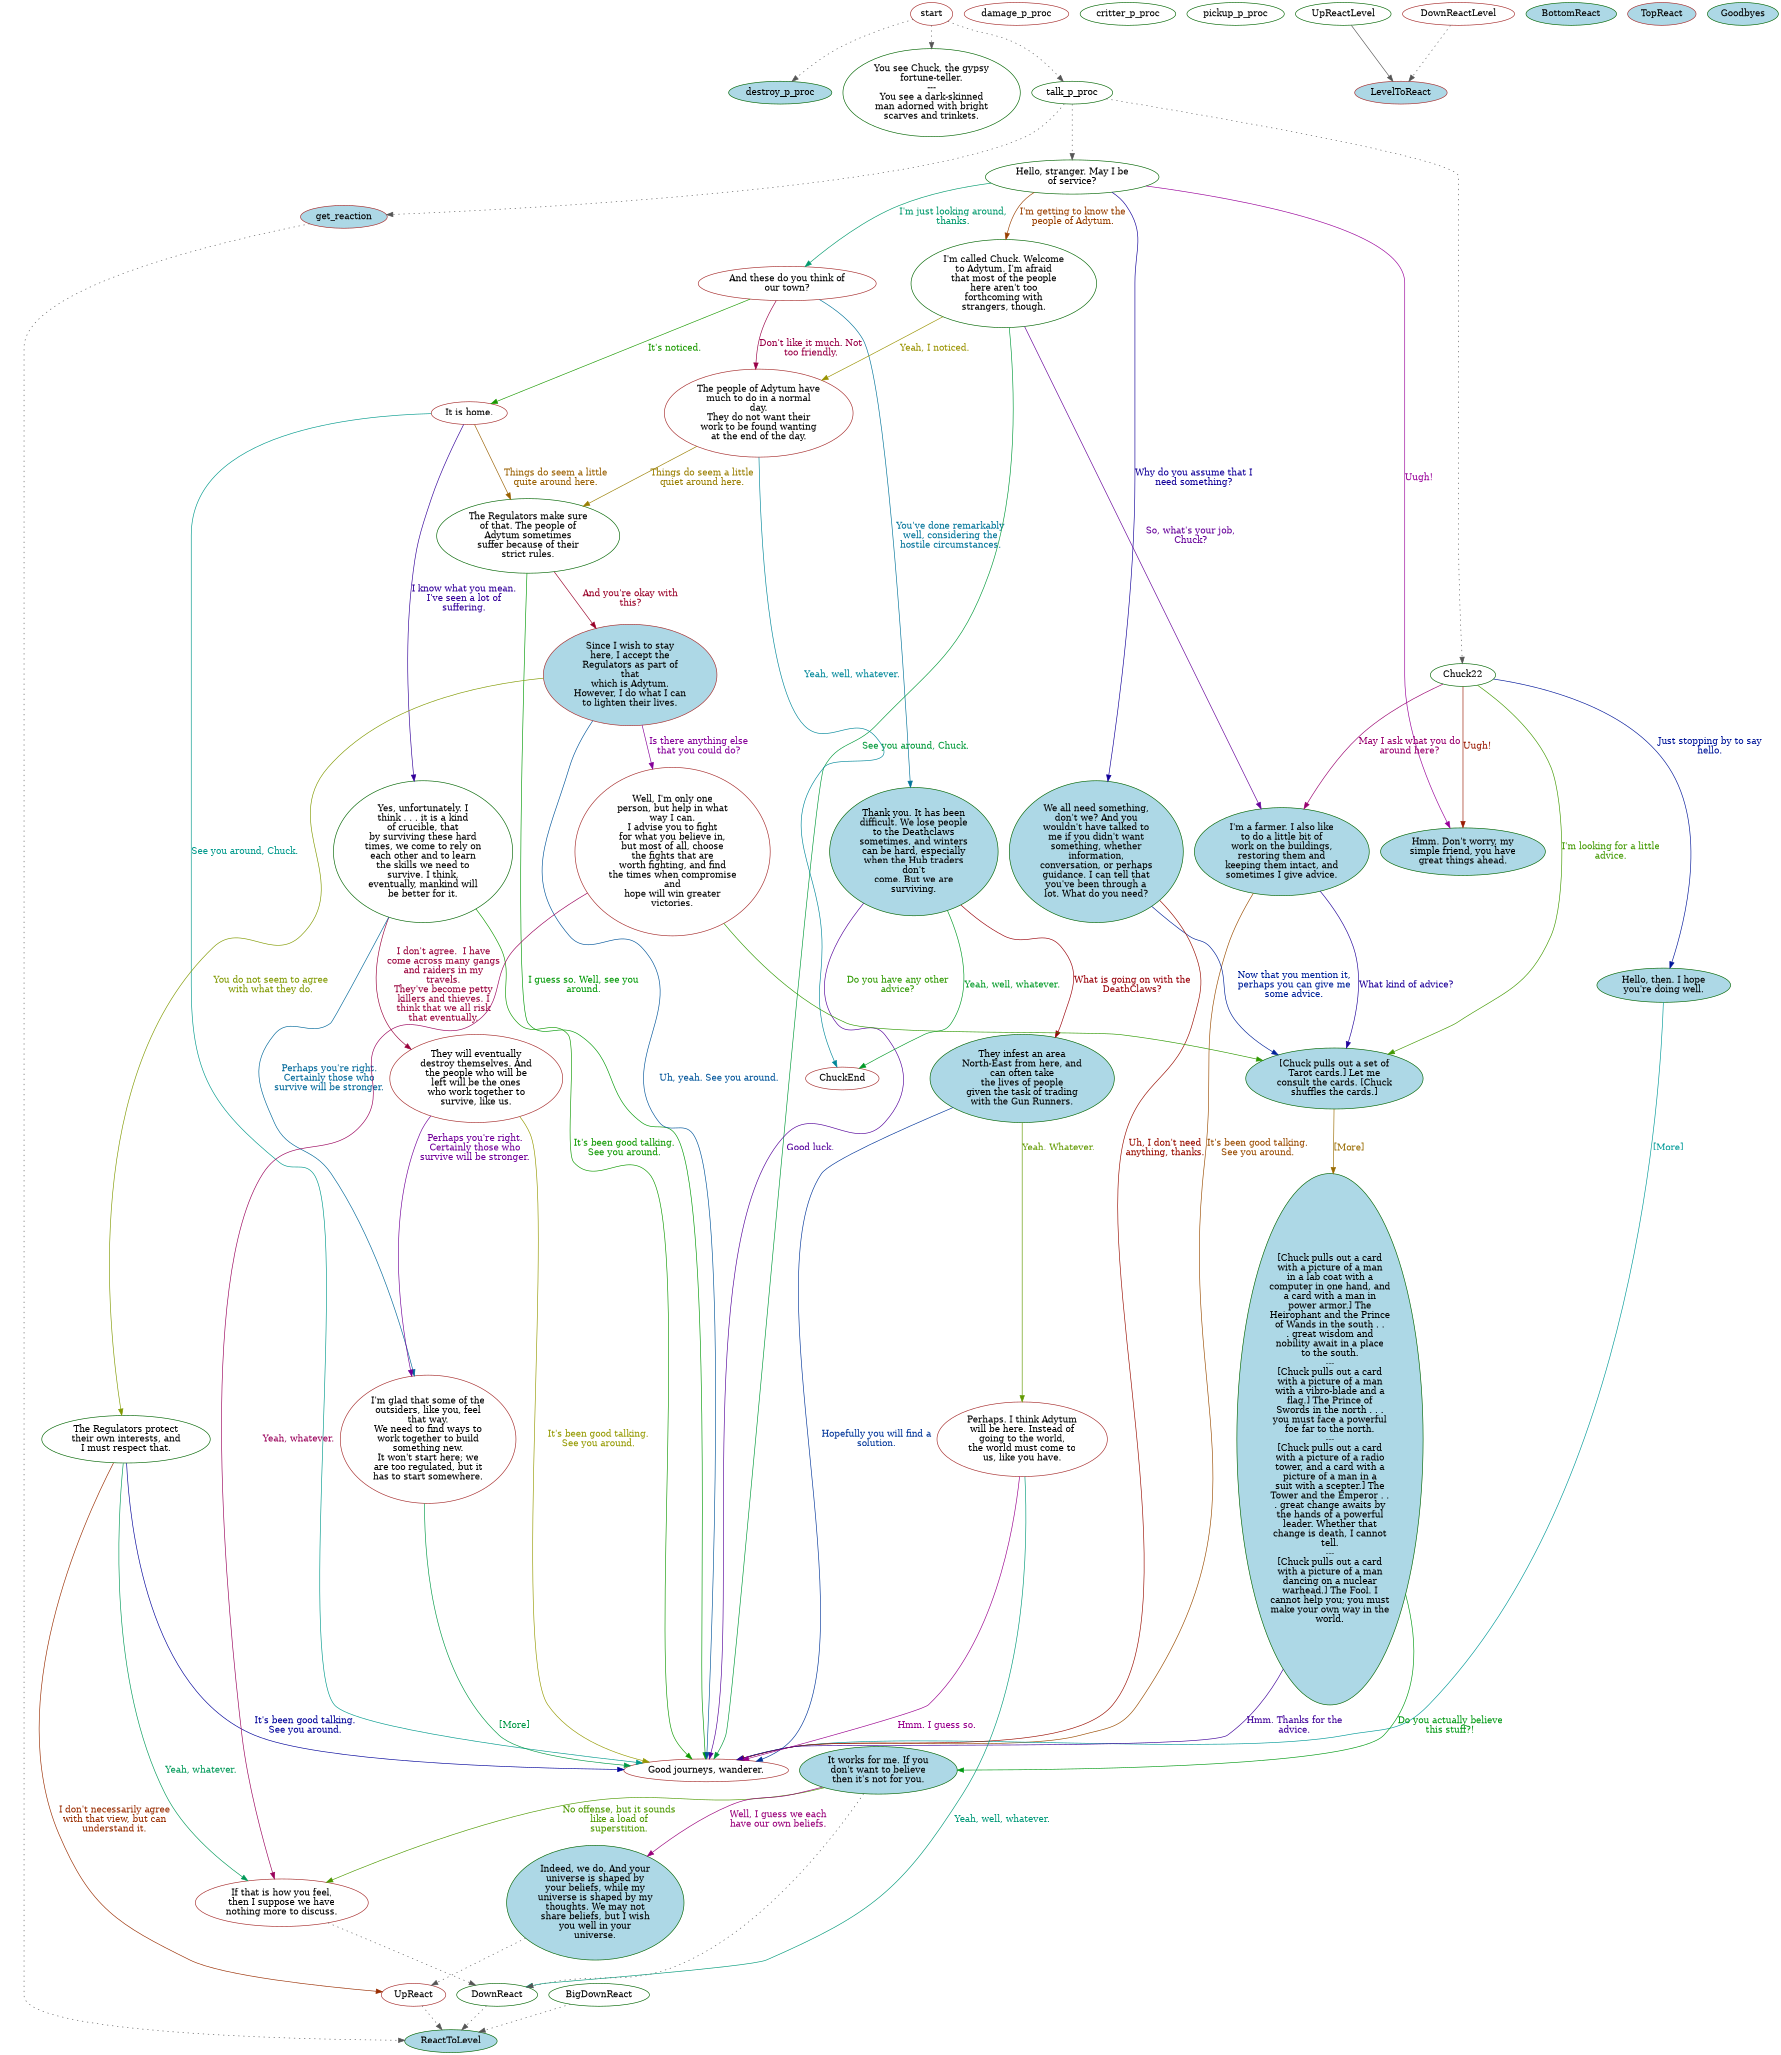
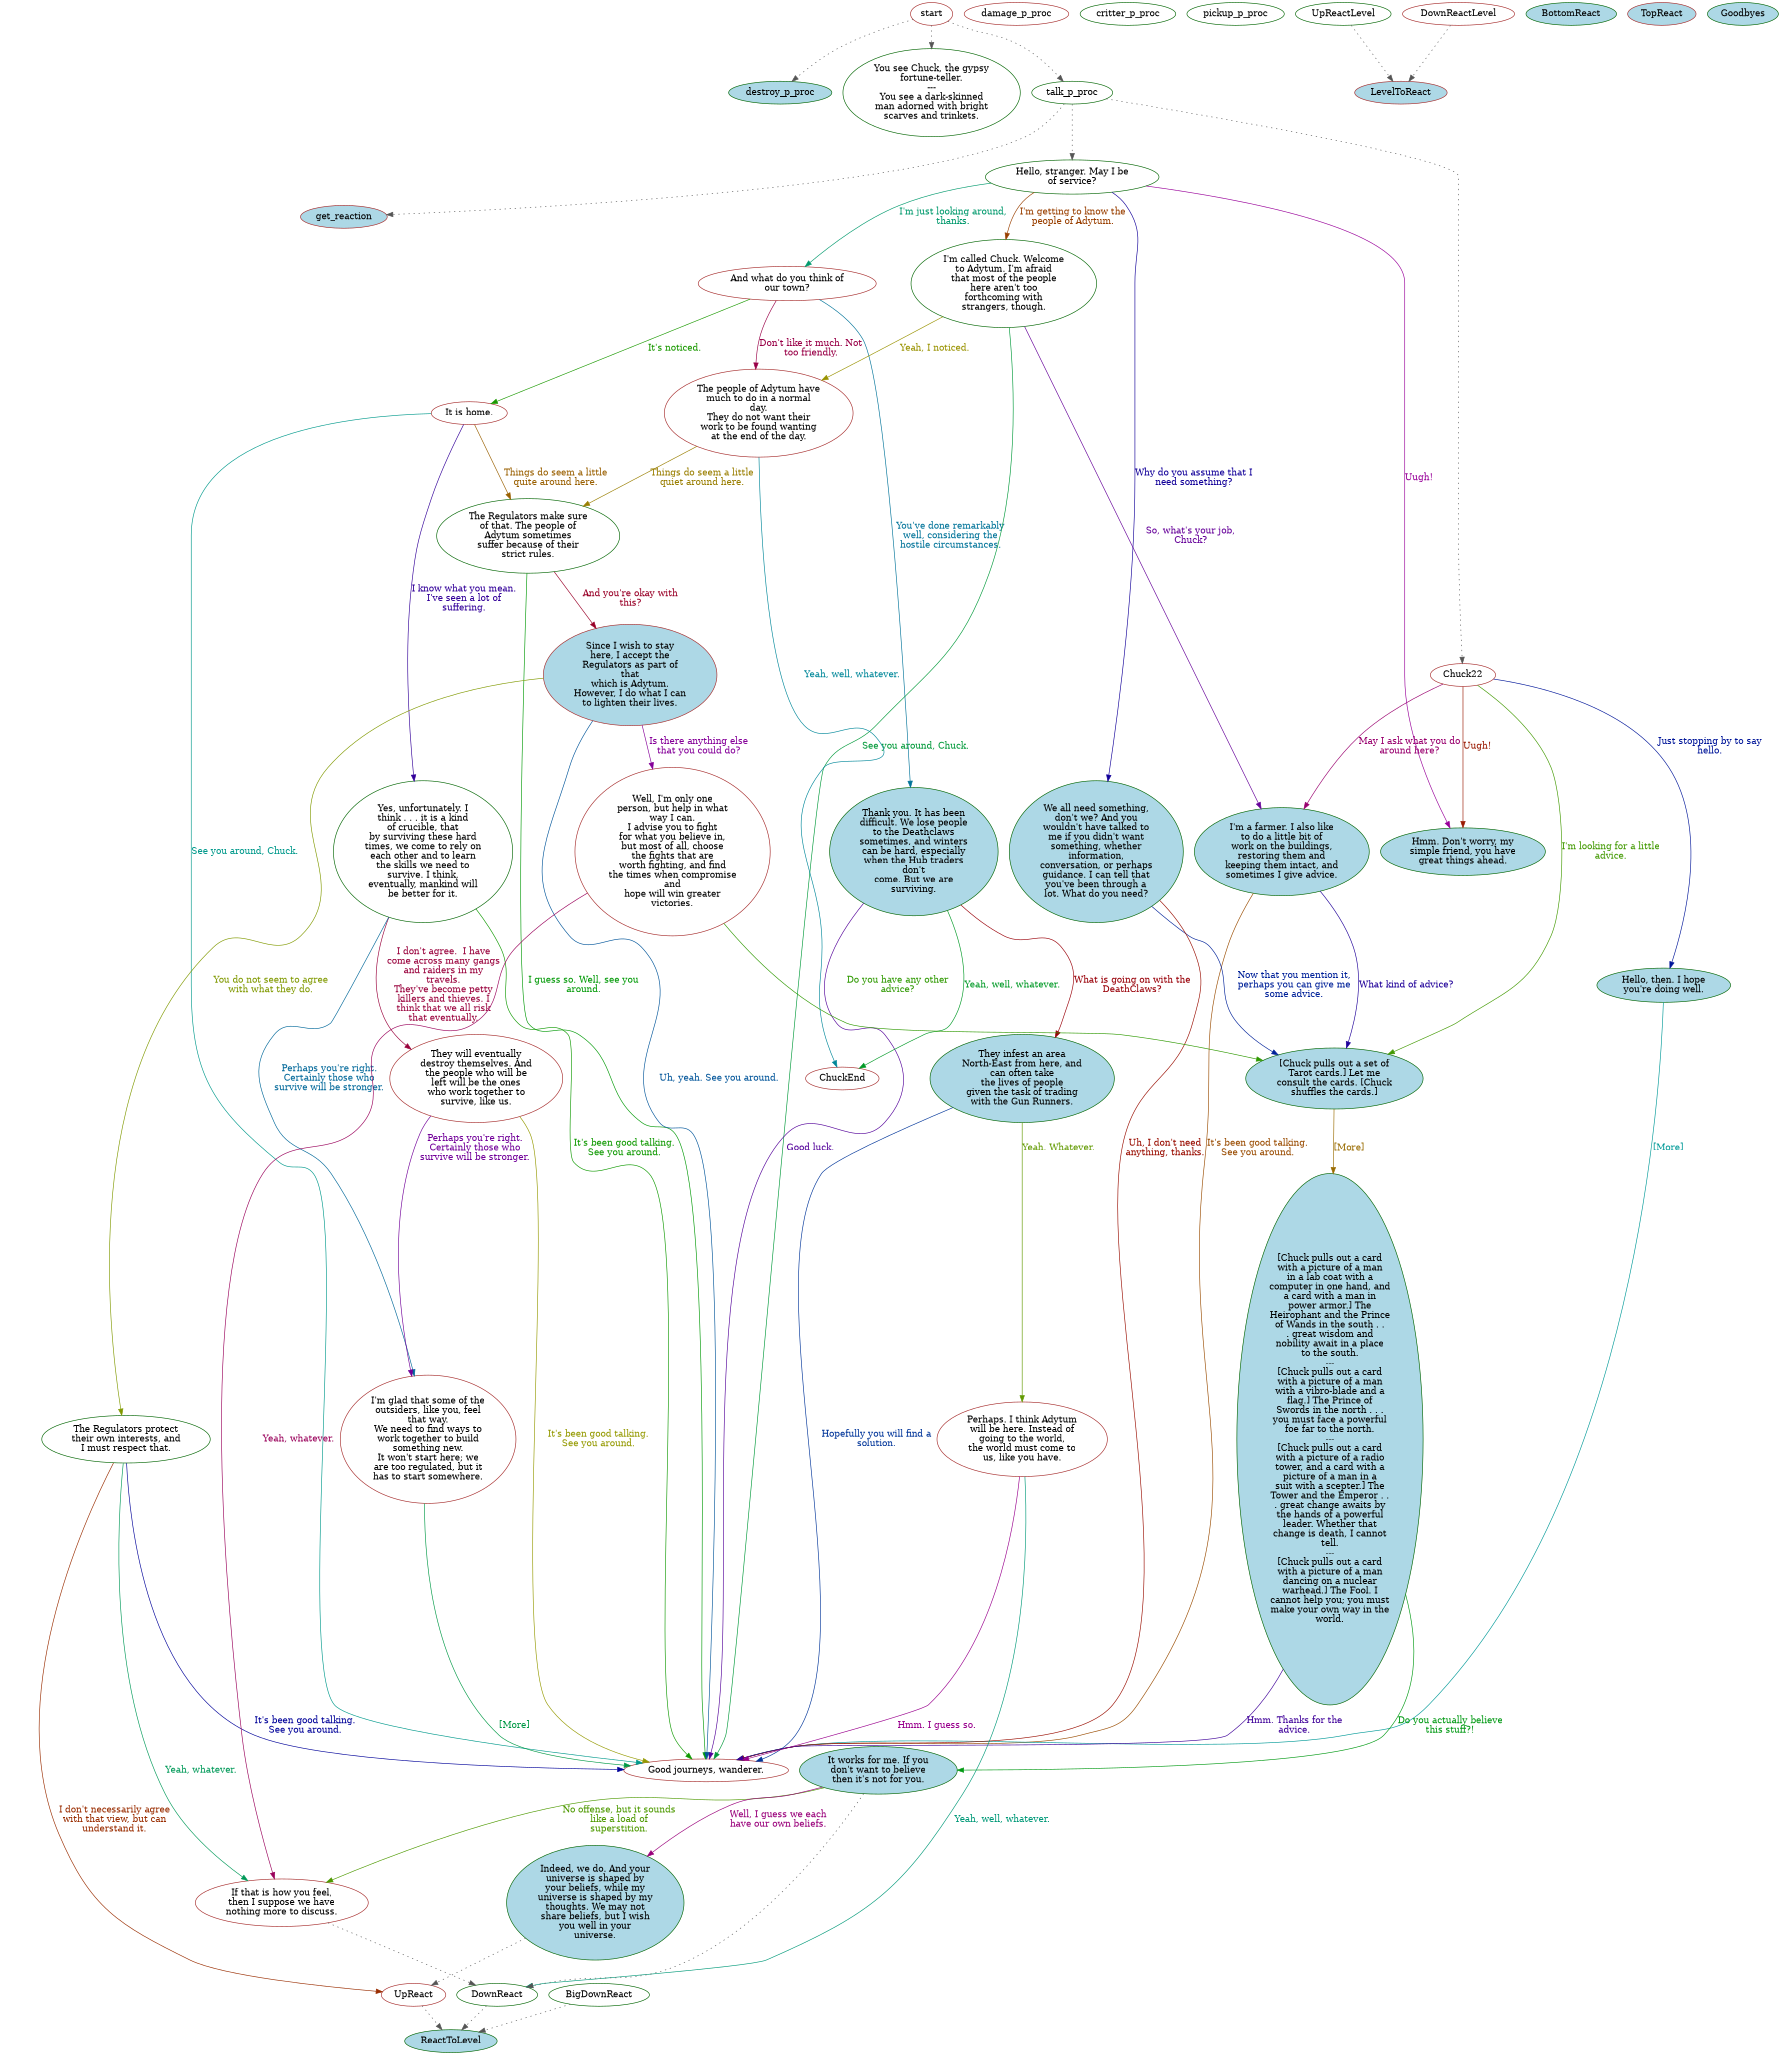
edge "UpReactLevel" -> "LevelToReact": style solid -> dotted
node "And these do you think of our town?": label "And these do you think of our town?" -> "And what do you think of our town?"
node "Chuck22": color darkgreen -> brown
edge "get_reaction" -> "ReactToLevel": removed
